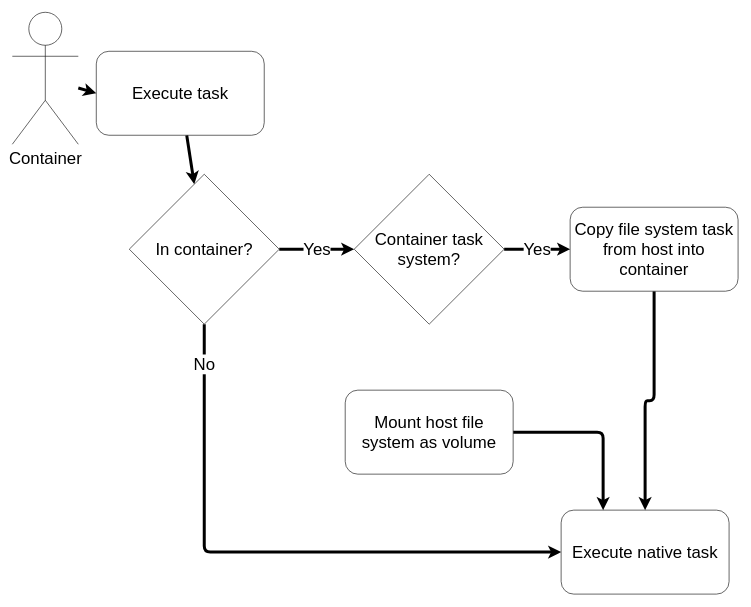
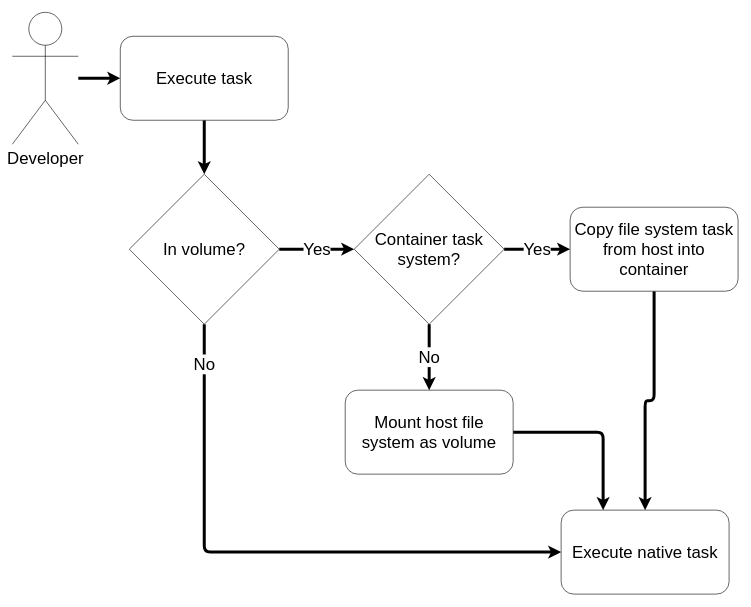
node "Execute task": moved (180, 93) -> (204, 78)
node "Container": label "Container" -> "Developer"
node "In container?": label "In container?" -> "In volume?"
edge "Container task system?" -> "Mount host file system as volume": added, label "No"
